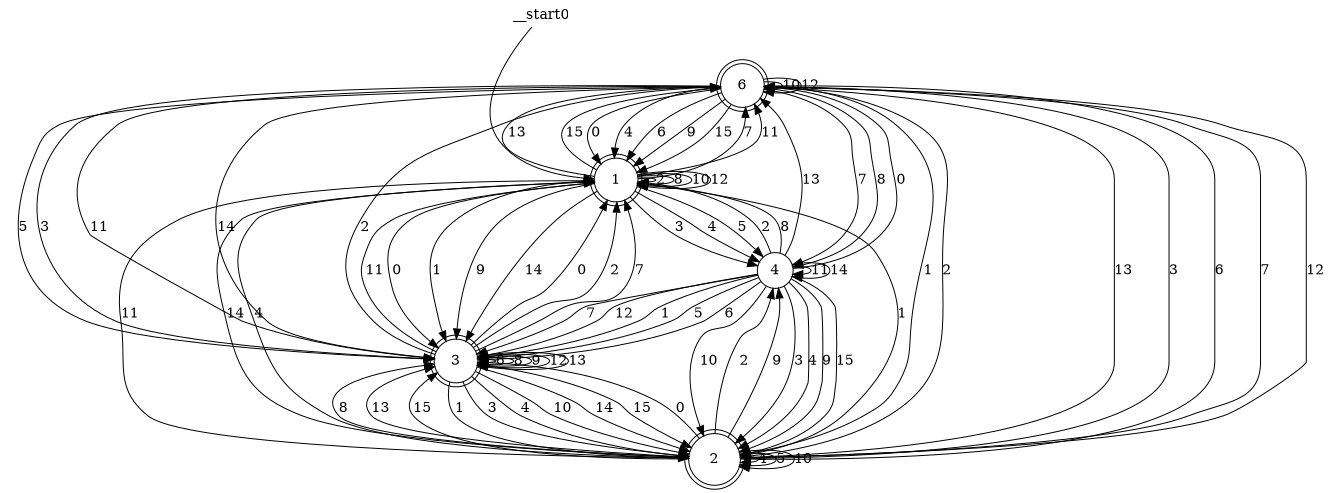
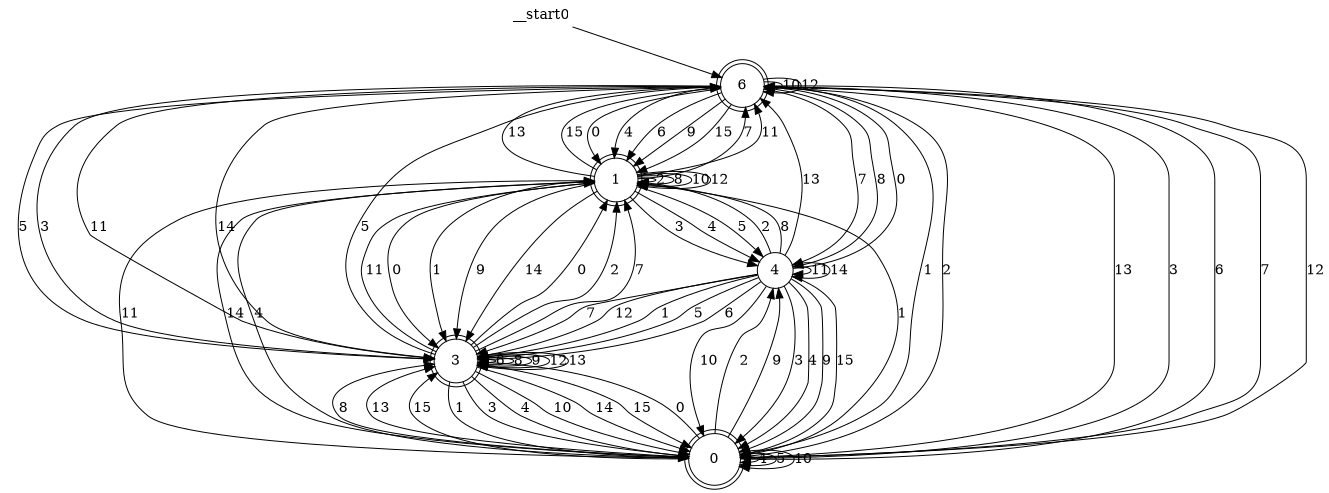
edge "__start0" -> "1": now "__start0" -> "6"
edge "3" -> "6": label "2" -> "5"
node "2": label "2" -> "0"
